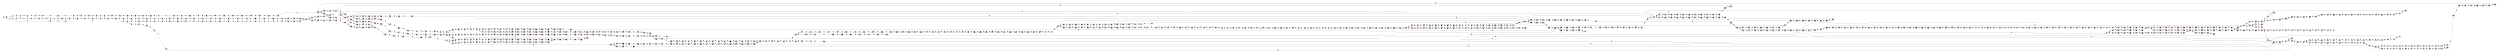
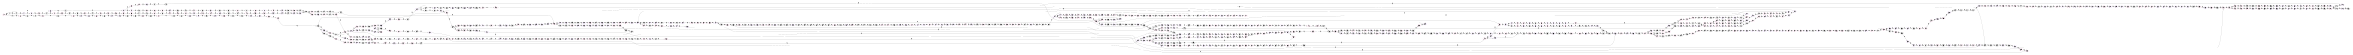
edge "S232" -> "S244": reversed
